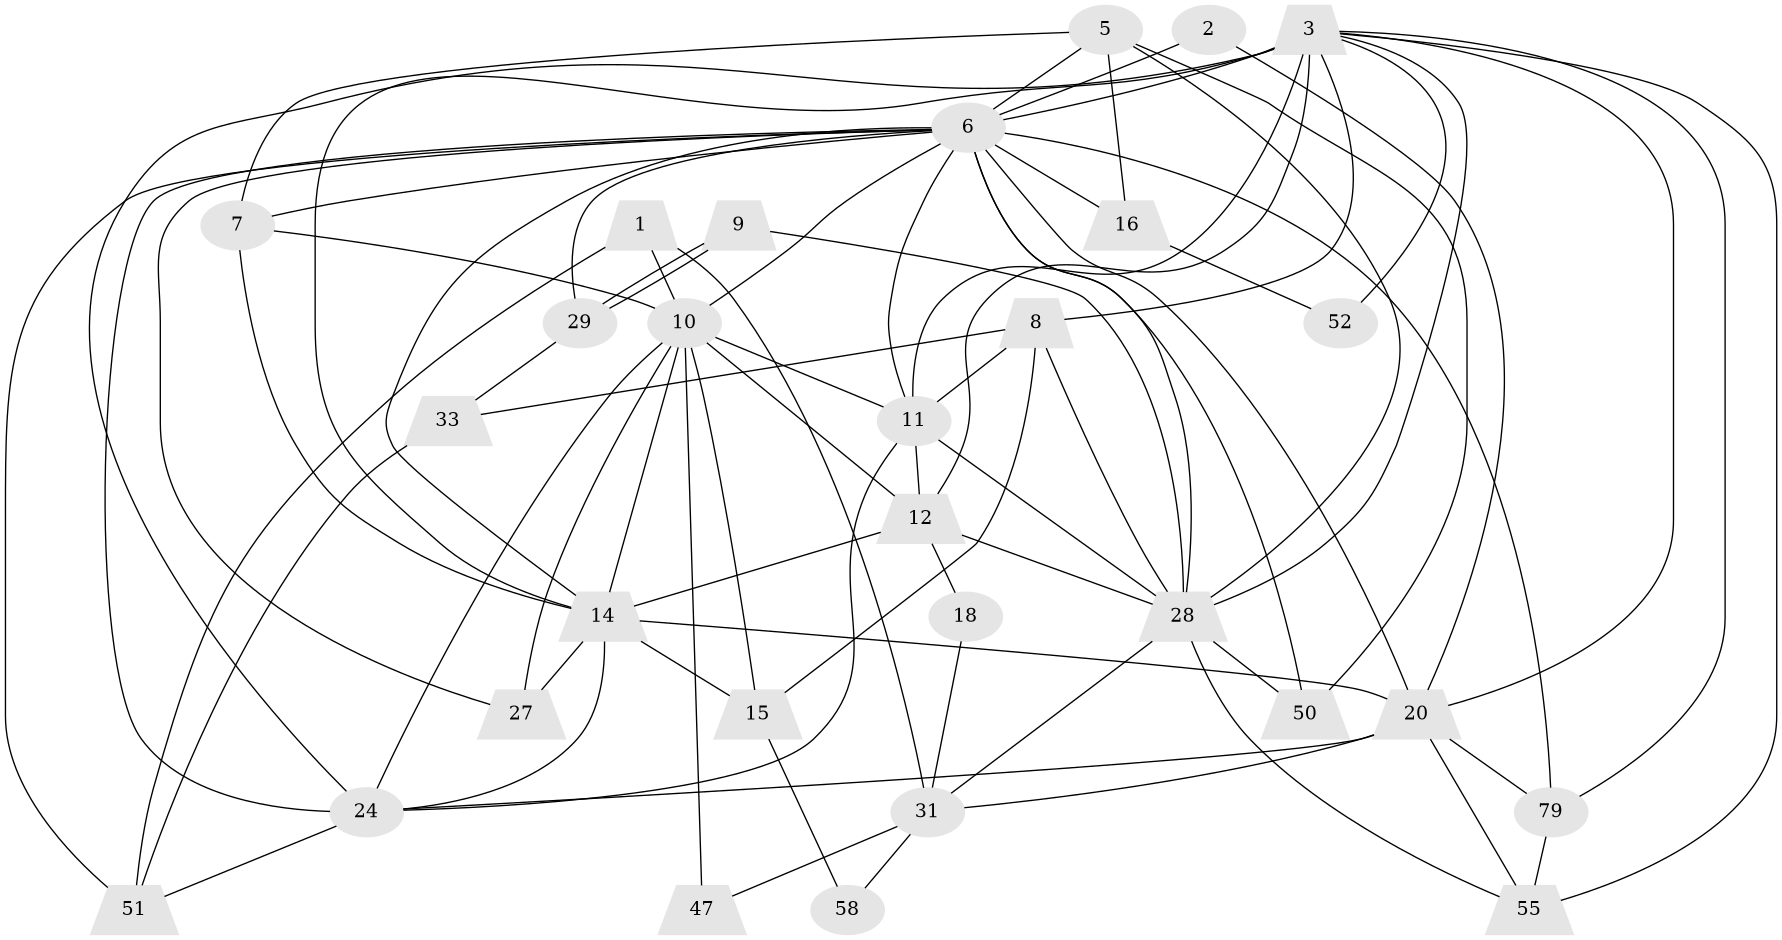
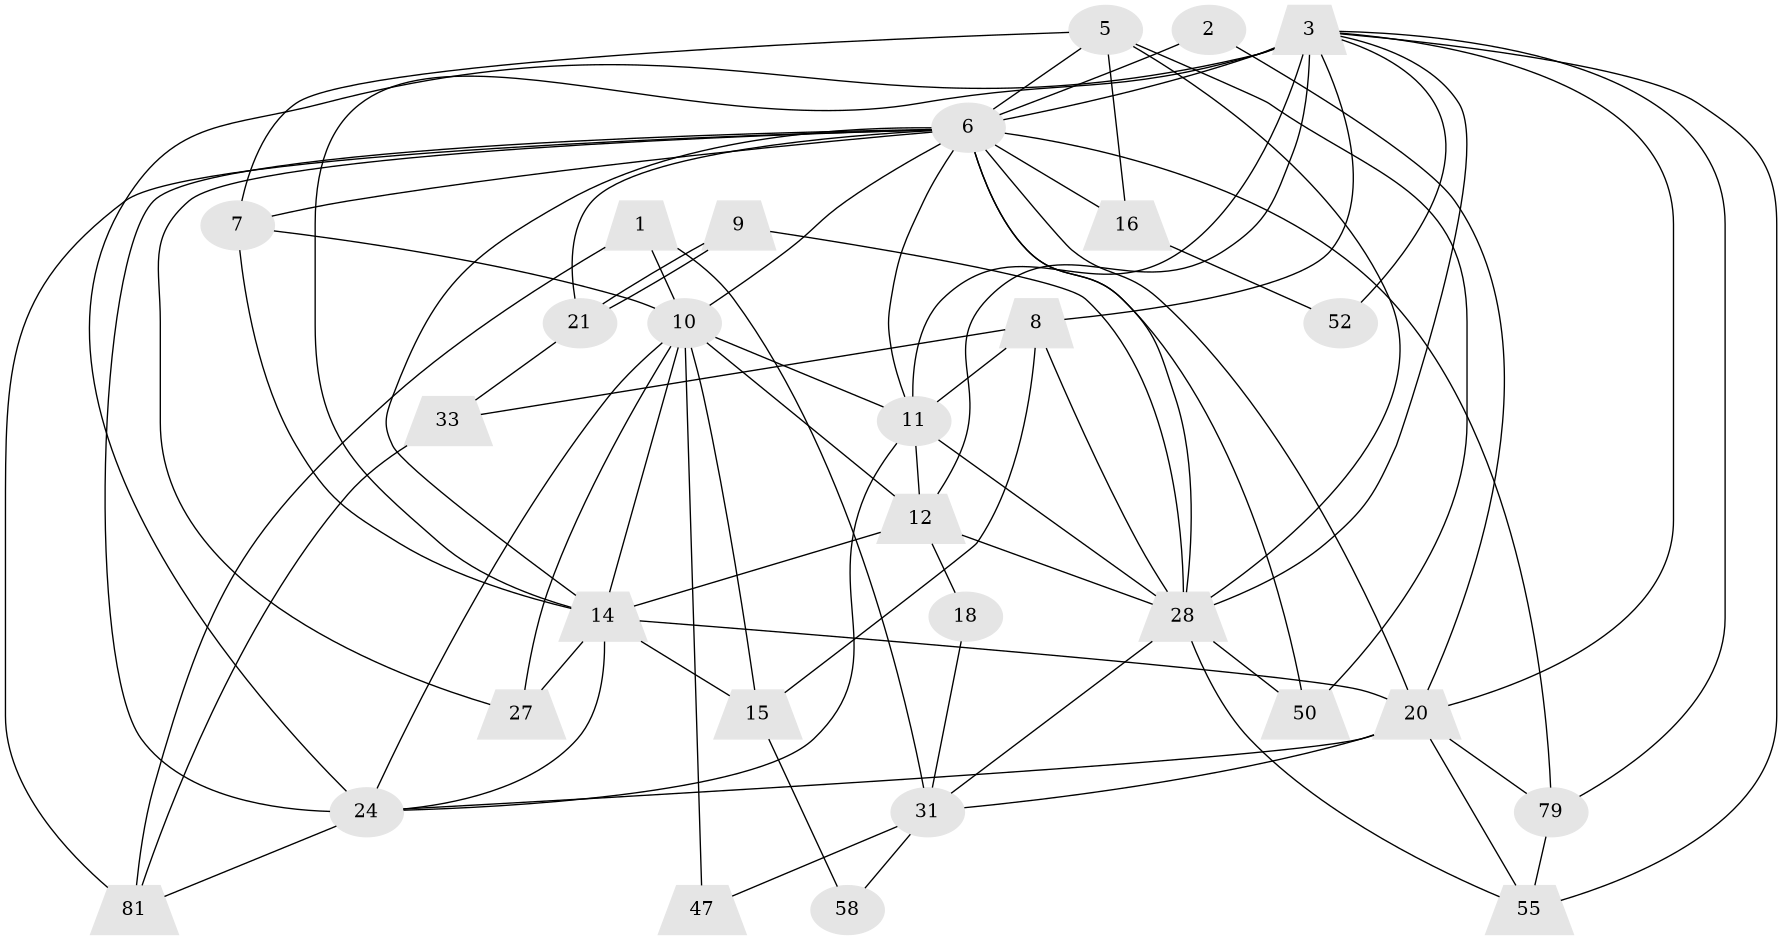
node "29": label "29" -> "21"
node "51": label "51" -> "81"
